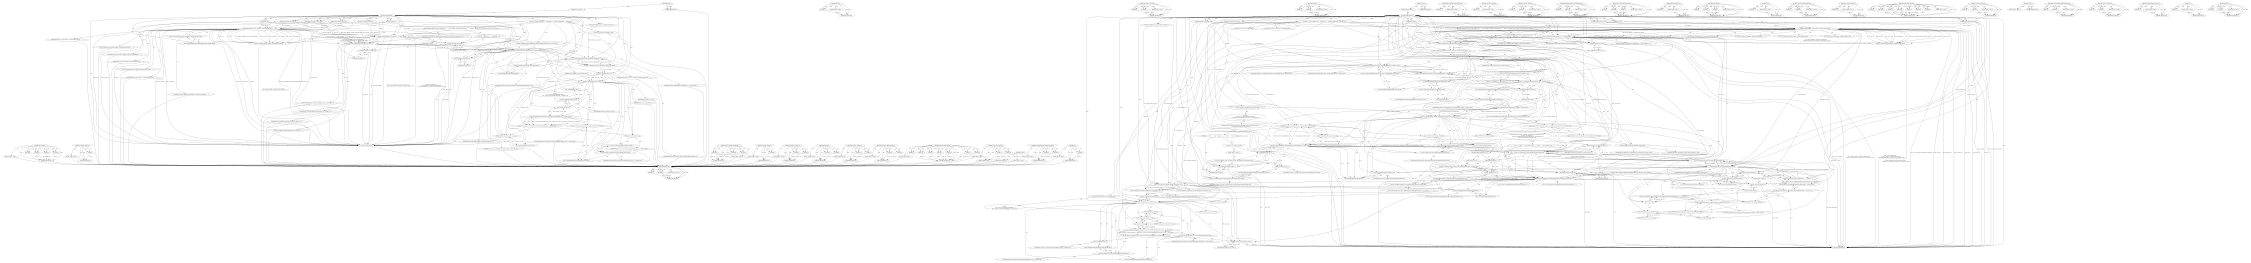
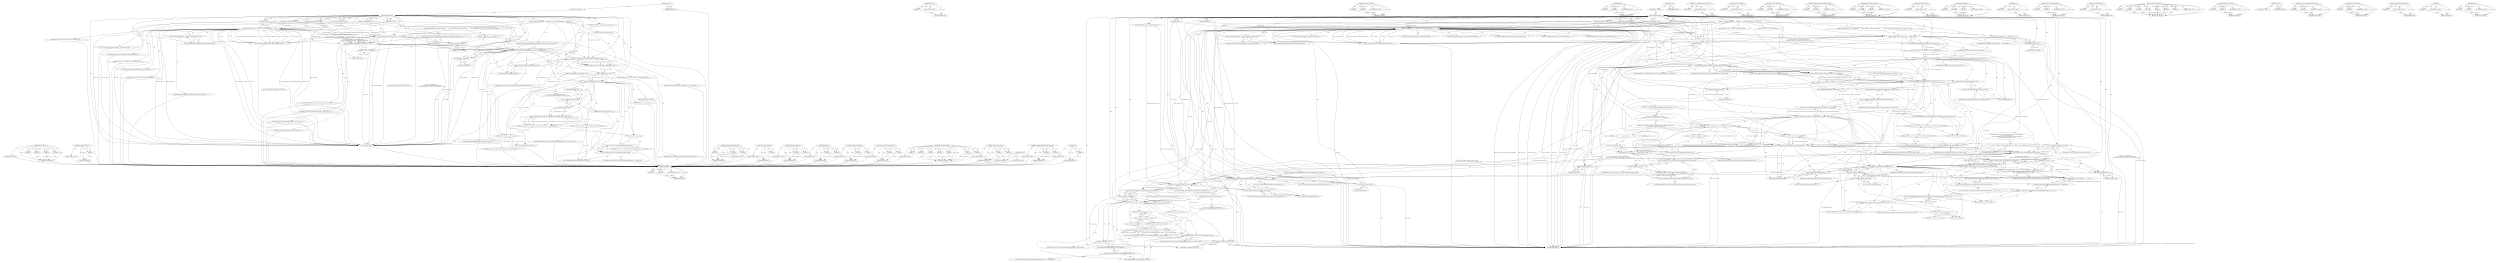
node "(FIELD_IDENTIFIER,ForCurrentProcess,ForCurrentProcess)": added
